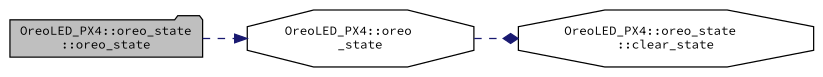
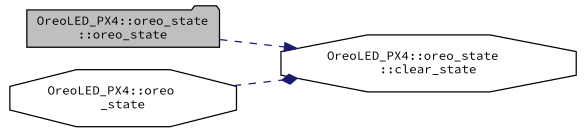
edge "OreoLED_PX4::oreo_state ::oreo_state" -> "OreoLED_PX4::oreo _state": now "OreoLED_PX4::oreo_state ::oreo_state" -> "OreoLED_PX4::oreo_state ::clear_state"
